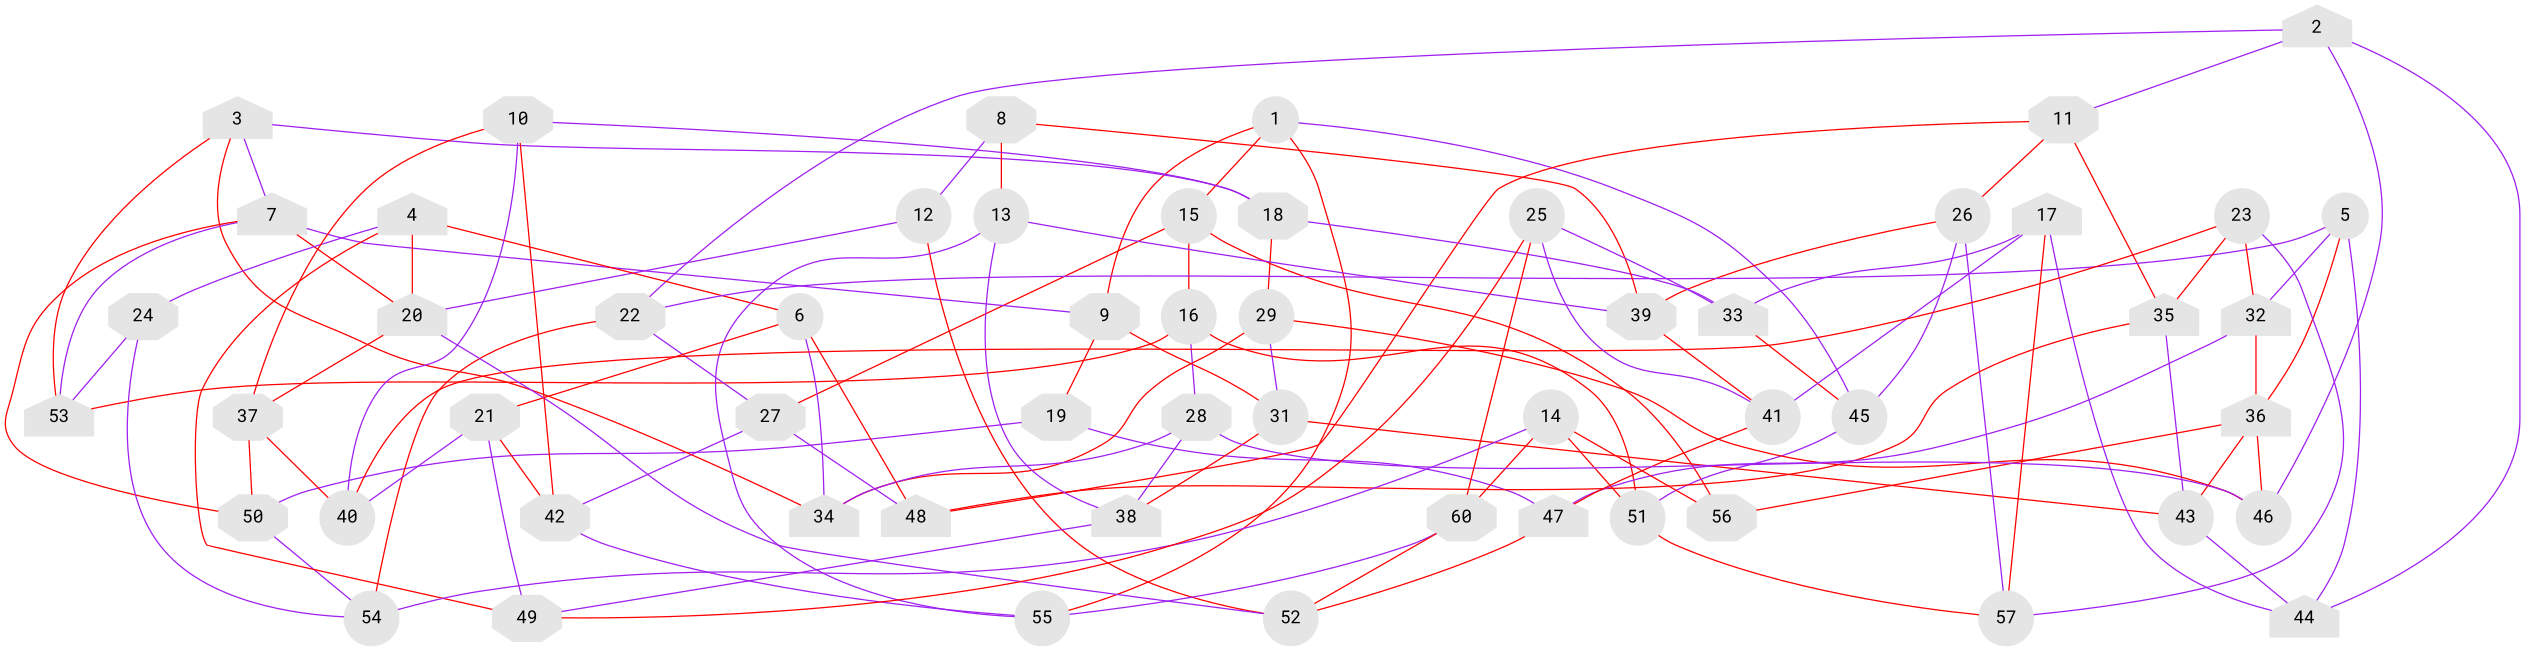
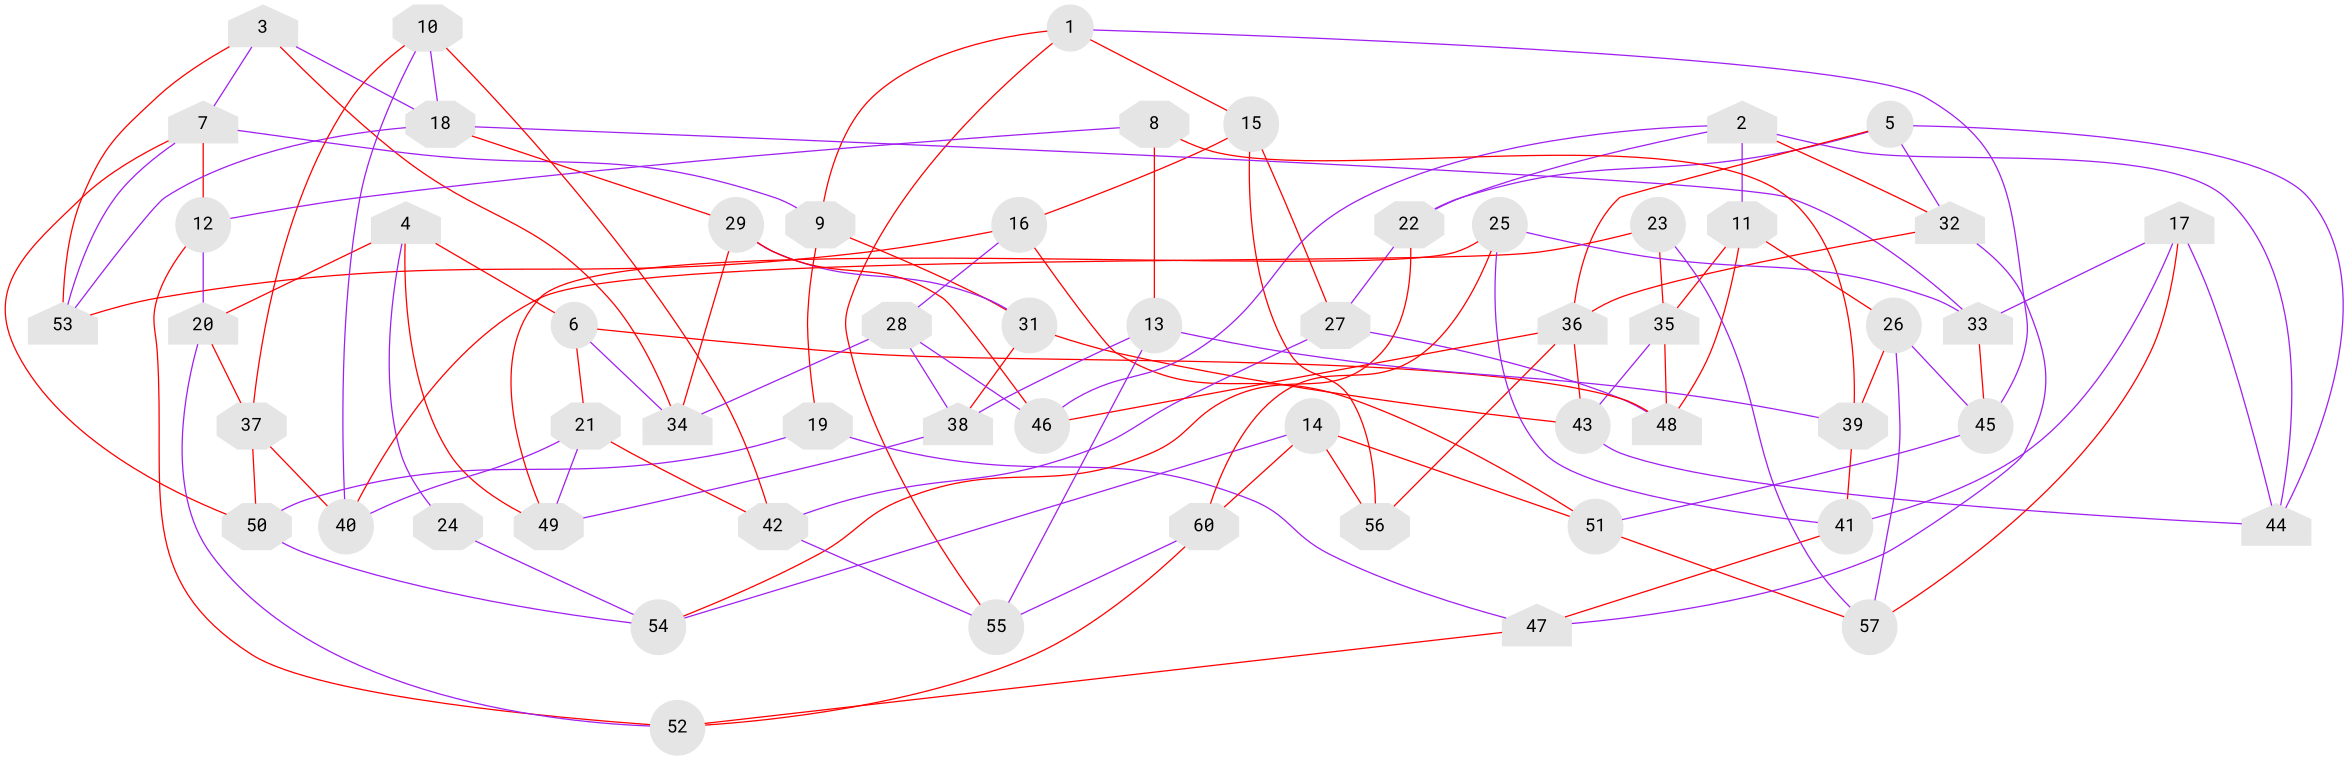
edge "7" -- "20": now "7" -- "12"
edge "23" -- "32": now "2" -- "32"
edge "24" -- "53": now "18" -- "53"
